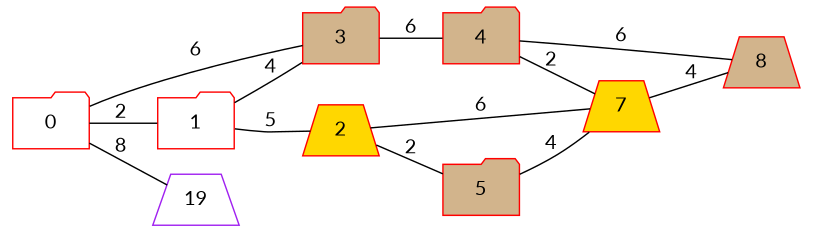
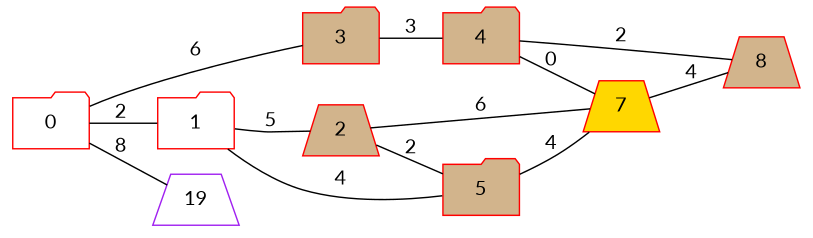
edge "3" -- "4": label "6" -> "3"
edge "4" -- "8": label "6" -> "2"
edge "4" -- "7": label "2" -> "0"
edge "3" -- "1": now "5" -- "1"
node "2": fillcolor gold -> tan
